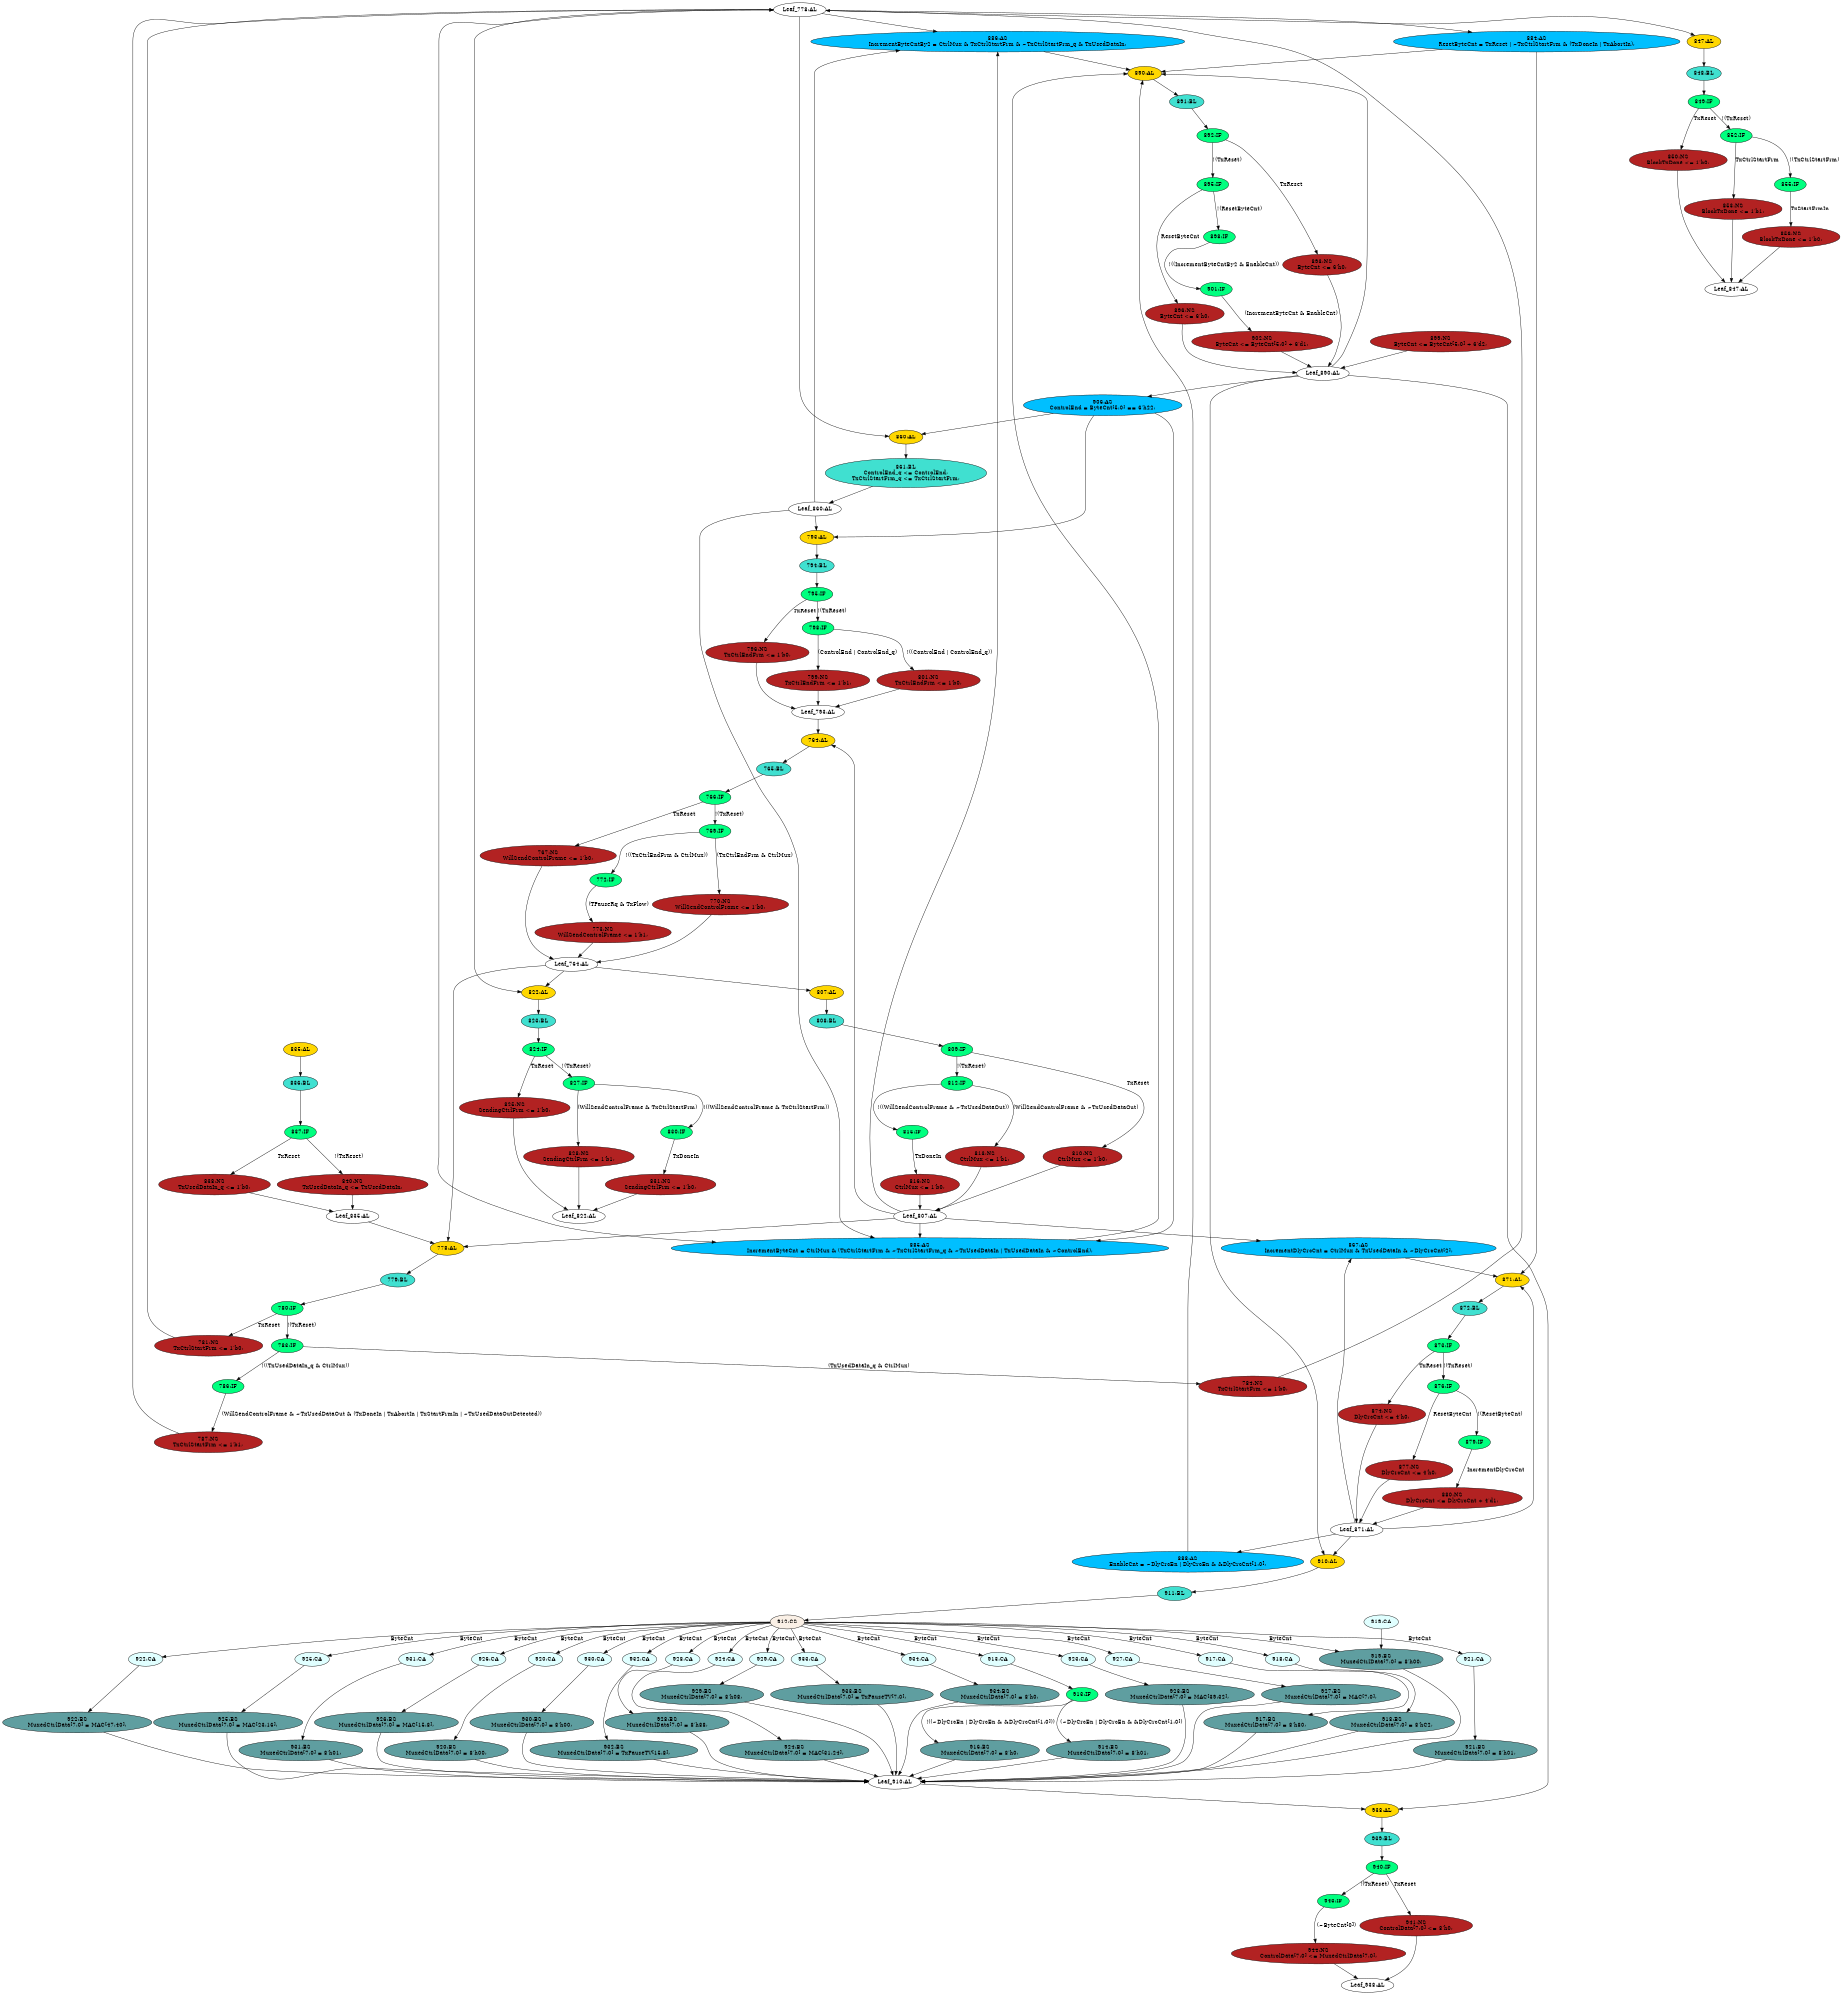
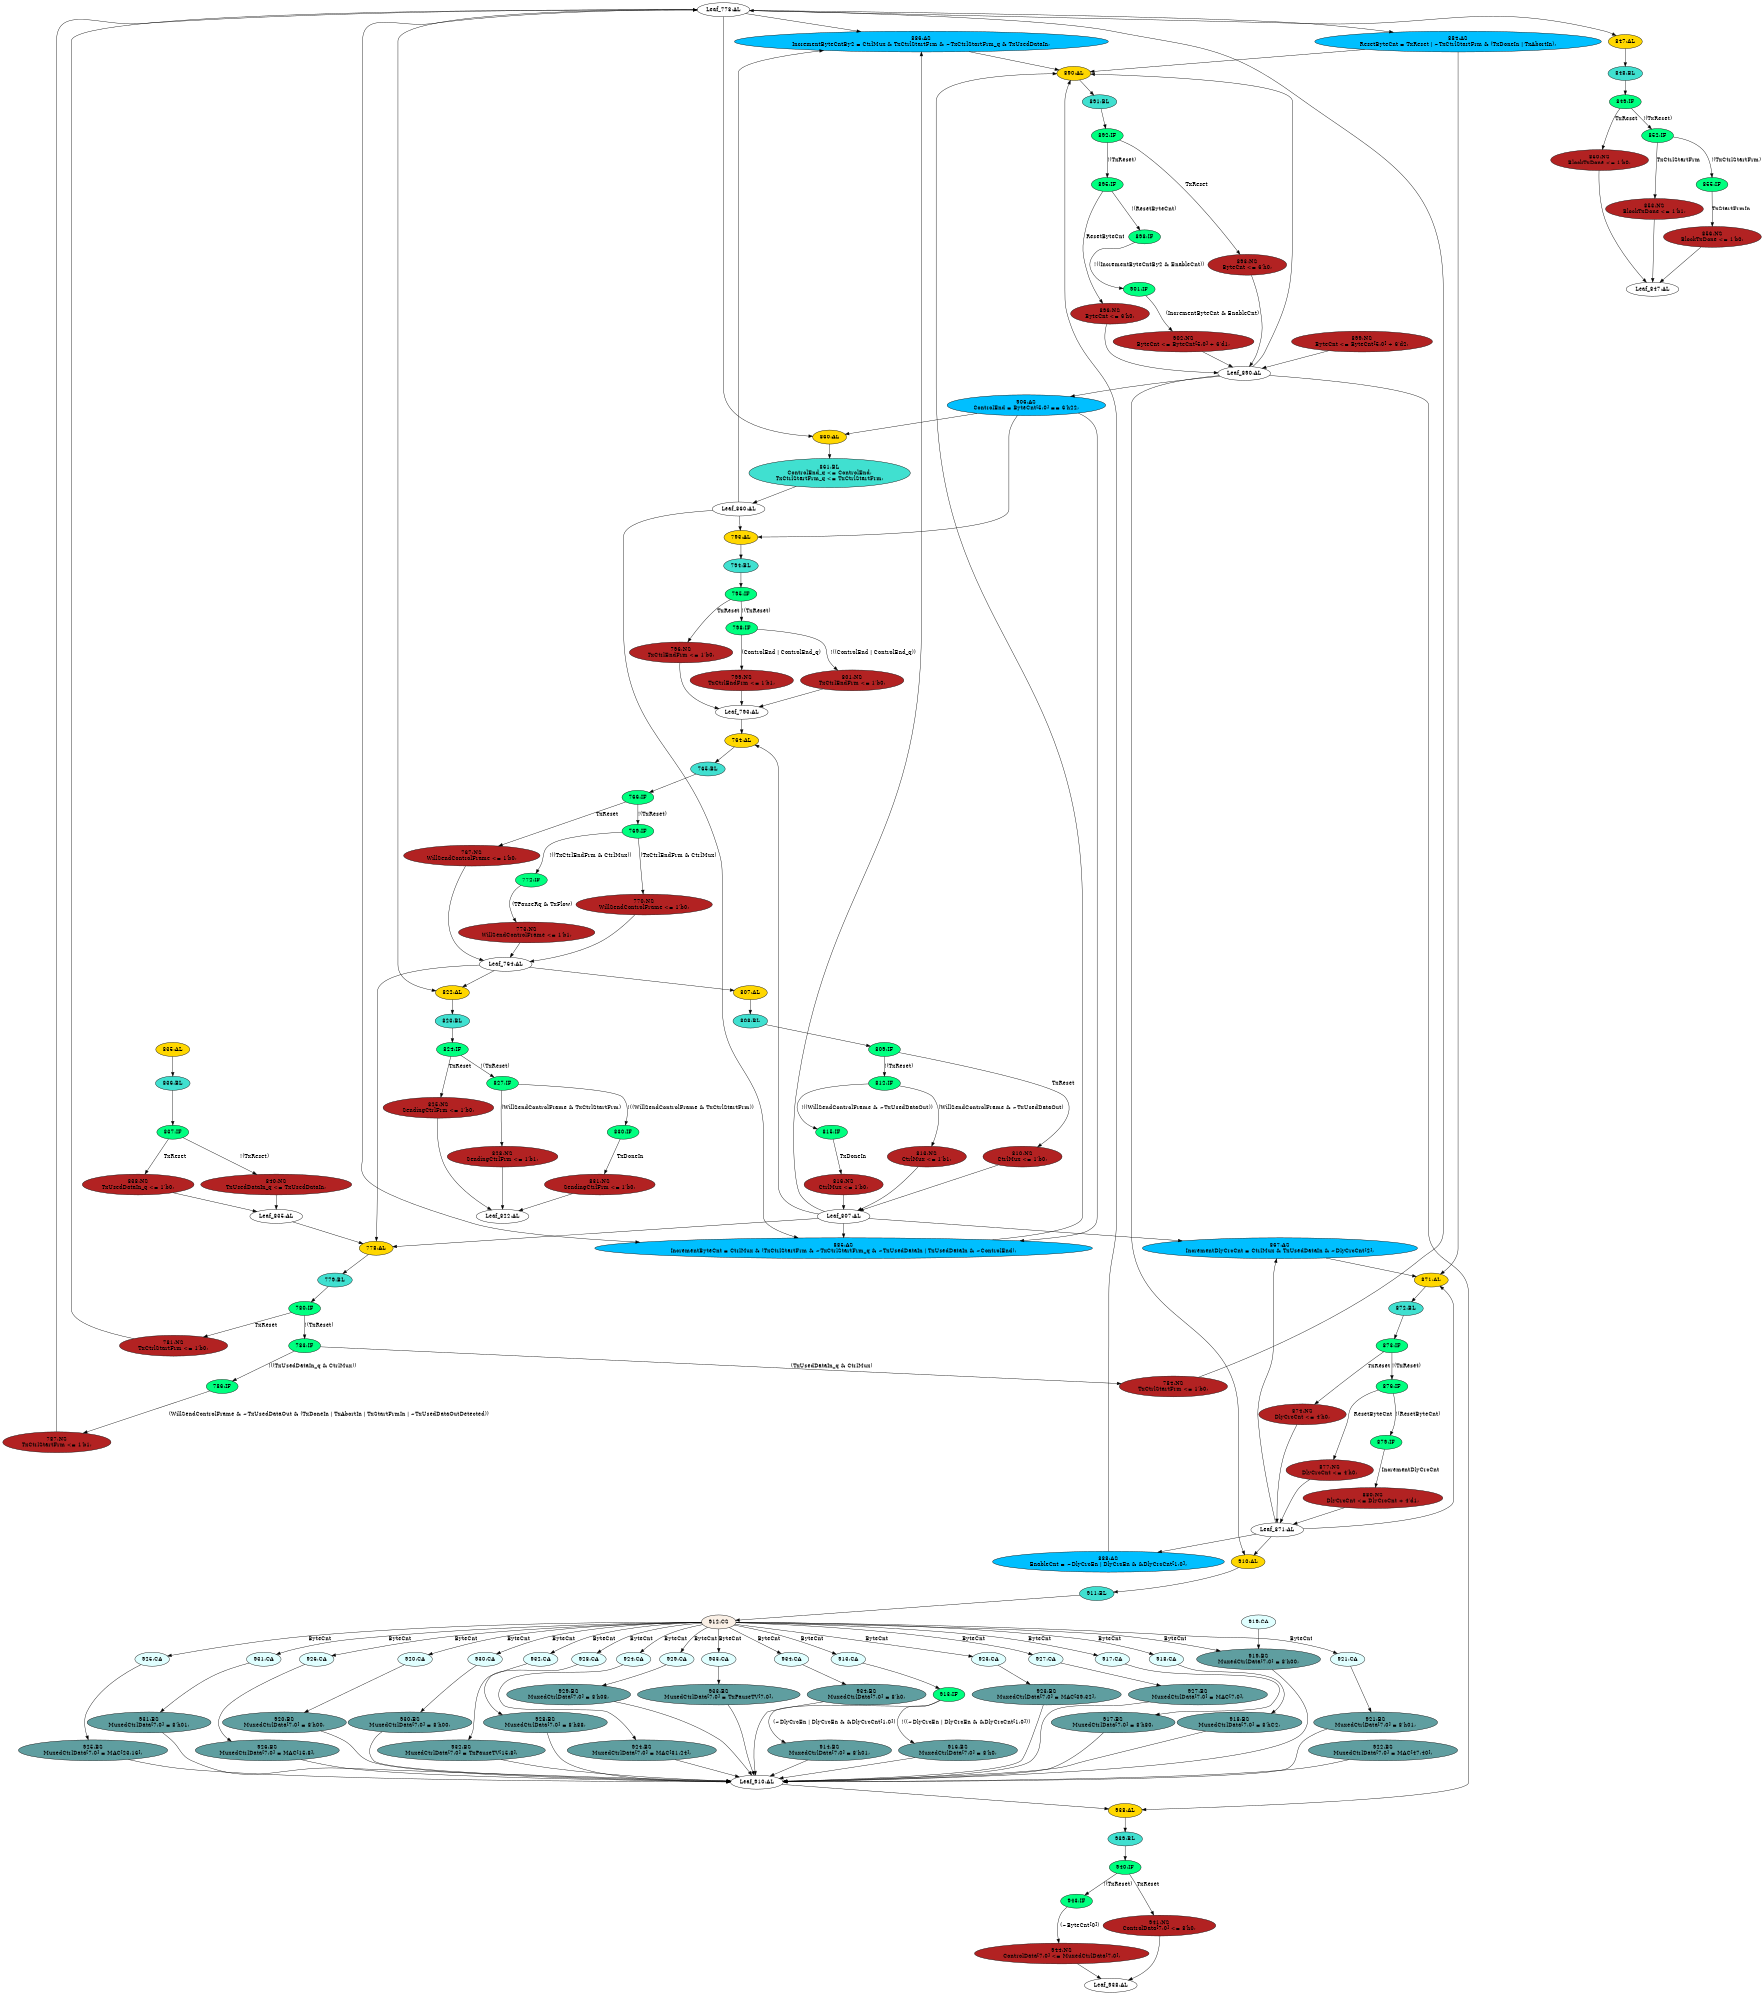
node "922:CA": removed
